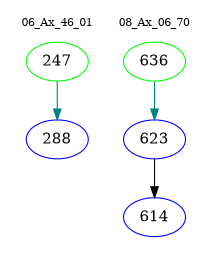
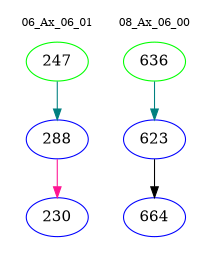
cluster "06_Ax_46_01": label "06_Ax_46_01" -> "06_Ax_06_01"
cluster "08_Ax_06_70": label "08_Ax_06_70" -> "08_Ax_06_00"
node "230": added
node "614": label "614" -> "664"
